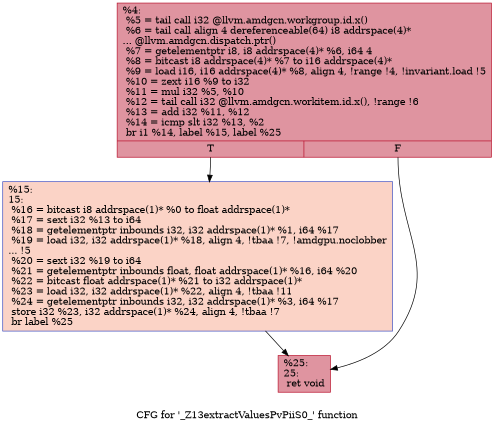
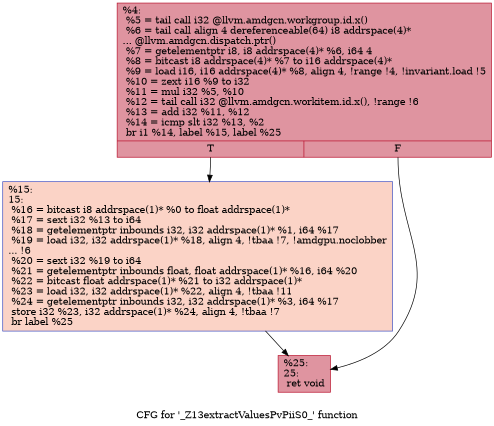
node "%15:": text "... !5" -> "... !6"
